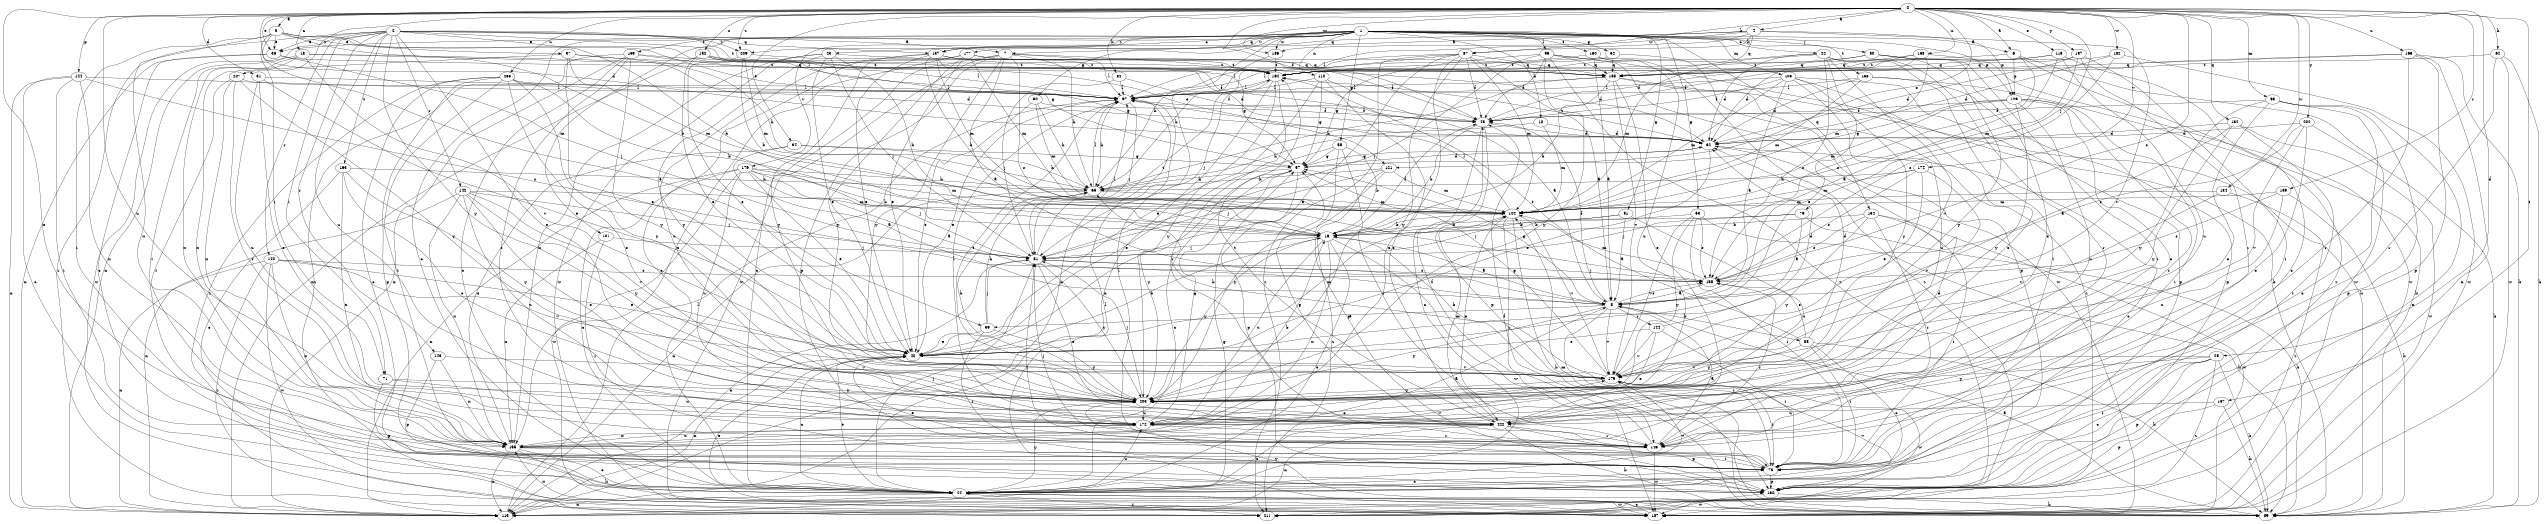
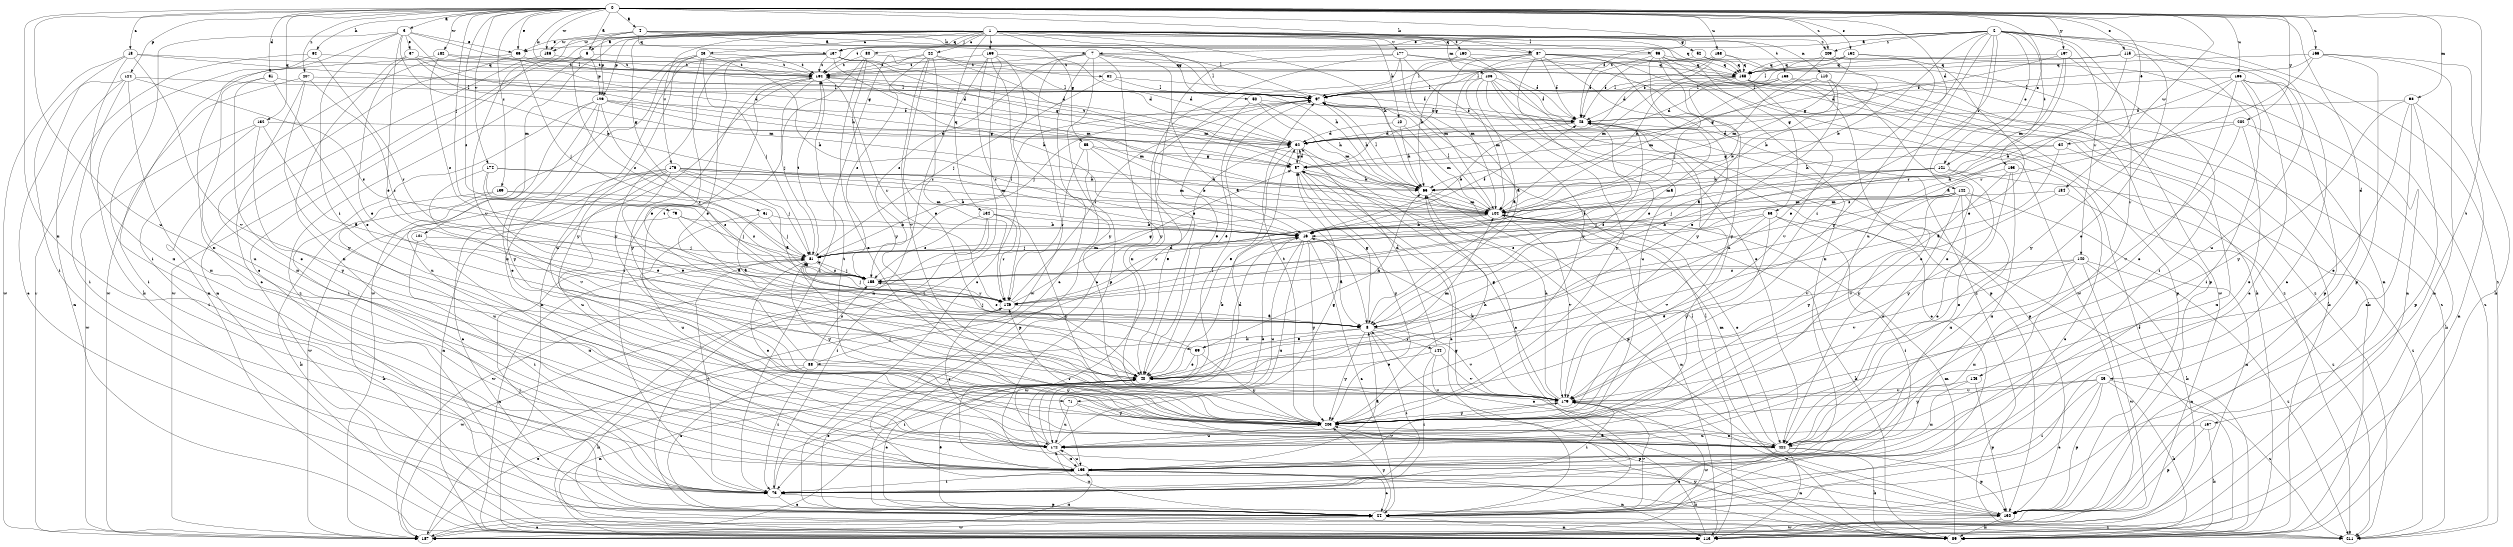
node "265": label "265" -> "165"
edge "64" -> "187": label "w" -> "r"
edge "155" -> "8": removed, label "a"
